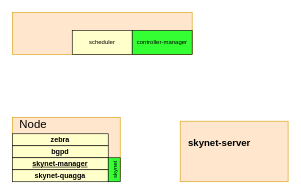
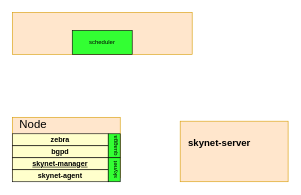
node "scheduler": fillcolor #ffffcc -> #33ff33
node "controller-manager": removed
node "quagga": added
node "skynet-quagga": label "skynet-quagga" -> "skynet-agent"
